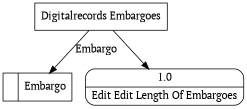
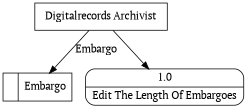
node "Digitalrecords Embargoes": label "Digitalrecords Embargoes" -> "Digitalrecords Archivist"
node "1.0": text "Edit Edit Length Of Embargoes" -> "Edit The Length Of Embargoes"
